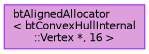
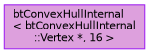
node "btAlignedAllocator < btConvexHullInternal ::Vertex *, 16 >": label "btAlignedAllocator < btConvexHullInternal ::Vertex *, 16 >" -> "btConvexHullInternal < btConvexHullInternal ::Vertex *, 16 >"
